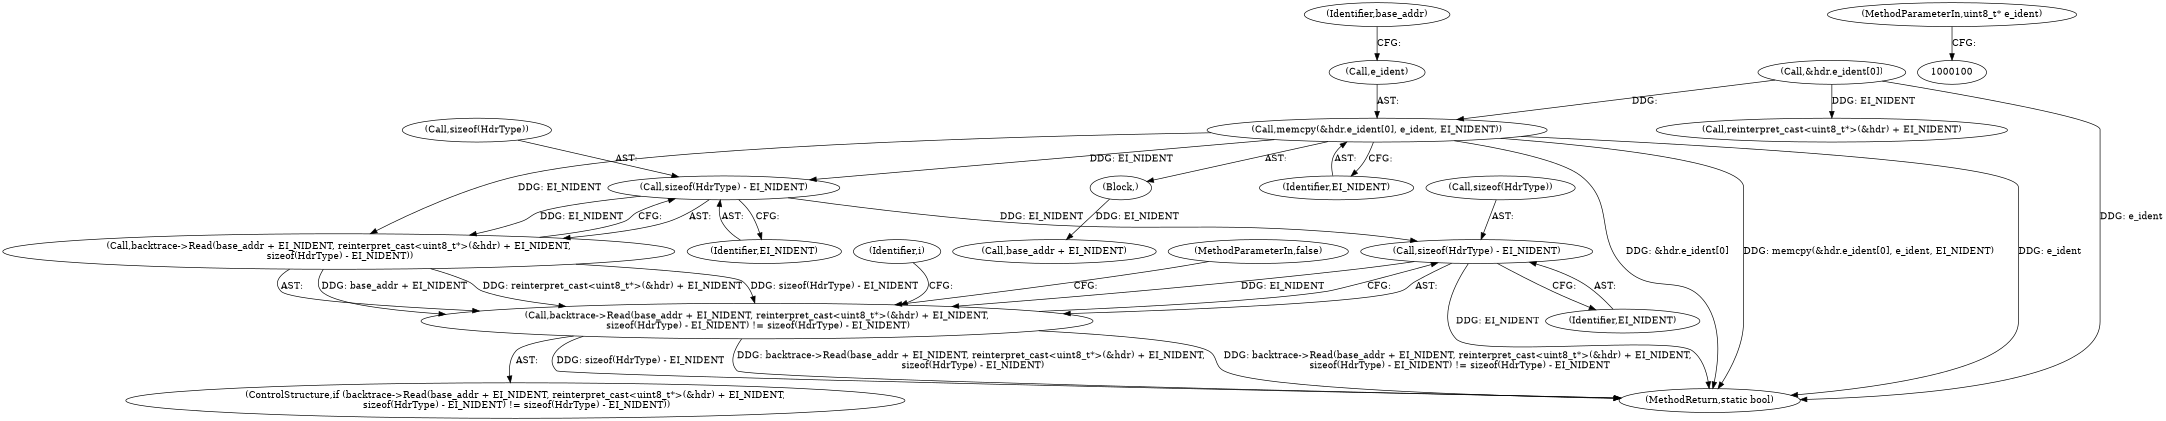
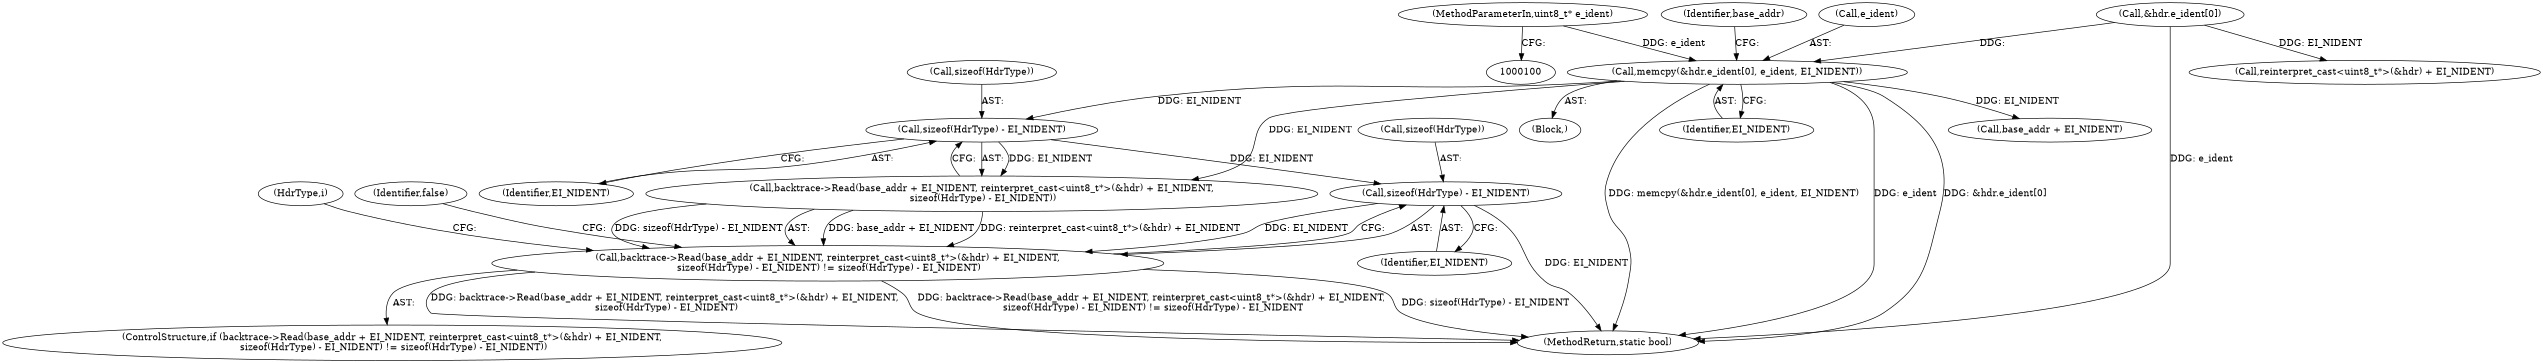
edge "(Identifier,base_addr)" -> "(Call,e_ident)": now "(Identifier,base_addr)" -> "(Call,memcpy(&hdr.e_ident[0], e_ident, EI_NIDENT))"
edge "(MethodParameterIn,uint8_t* e_ident)" -> "(Call,memcpy(&hdr.e_ident[0], e_ident, EI_NIDENT))": added, label "DDG: e_ident"
edge "(Block,)" -> "(Call,base_addr + EI_NIDENT)": now "(Call,memcpy(&hdr.e_ident[0], e_ident, EI_NIDENT))" -> "(Call,base_addr + EI_NIDENT)"
node "(Identifier,i)": label "(Identifier,i)" -> "(HdrType,i)"
node "(MethodParameterIn,false)": label "(MethodParameterIn,false)" -> "(Identifier,false)"
